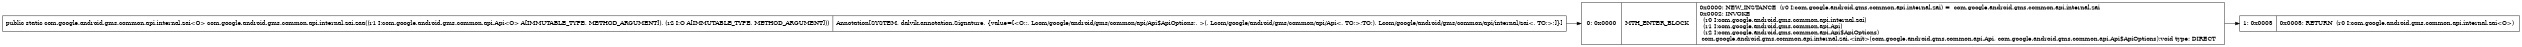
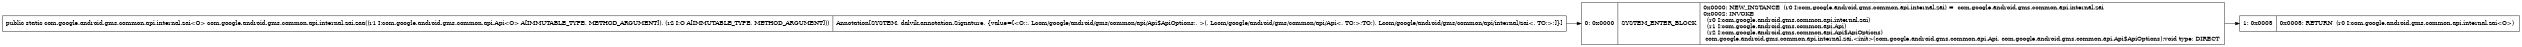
node "0: 0x0000": text "MTH_ENTER_BLOCK" -> "SYSTEM_ENTER_BLOCK"
